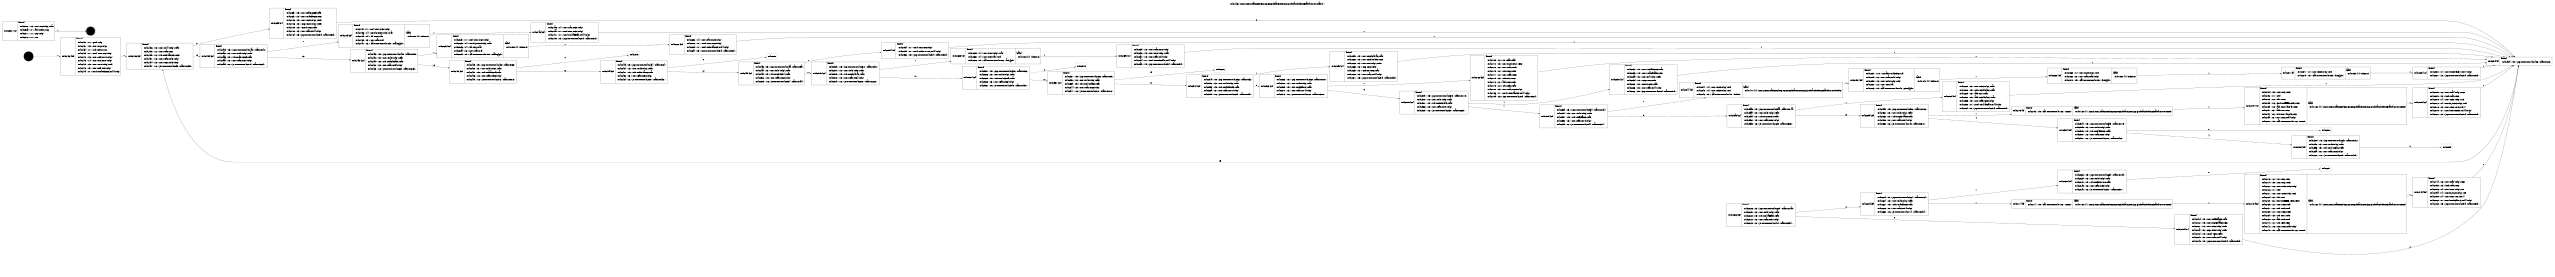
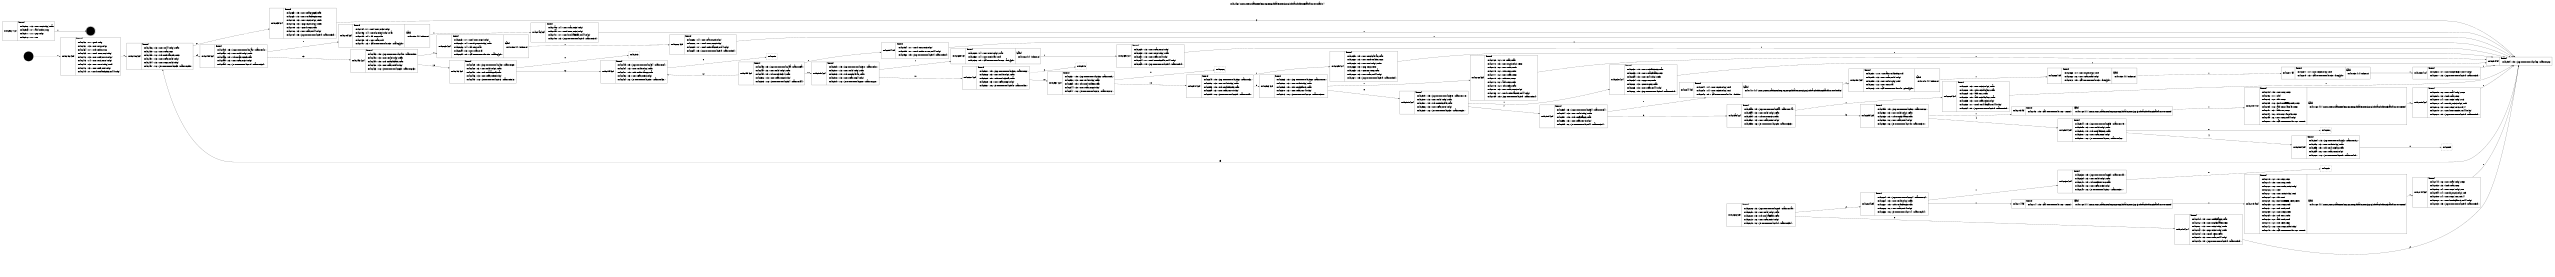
edge "0x4024df [22]" -> "0x4024f5 [22]": reversed
edge "0x402537 [22]" -> "0x402676": label " 15" -> " 0"
